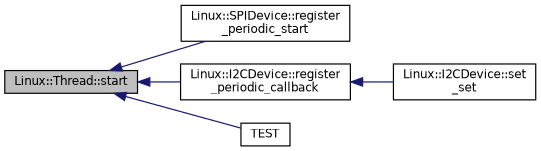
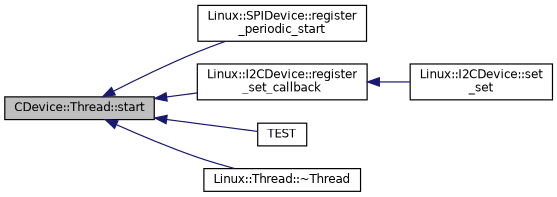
node "Linux::Thread::start": label "Linux::Thread::start" -> "CDevice::Thread::start"
node "Linux::I2CDevice::register _periodic_callback": label "Linux::I2CDevice::register _periodic_callback" -> "Linux::I2CDevice::register _set_callback"
node "Linux::Thread::~Thread": added
